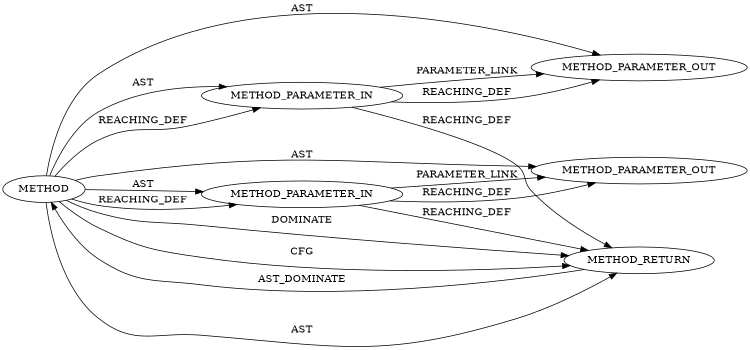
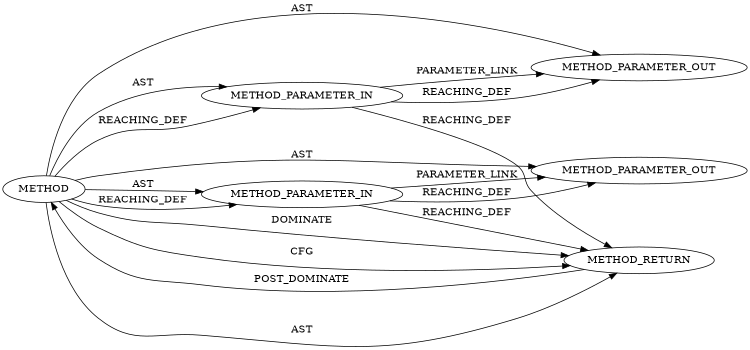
edge "METHOD_RETURN" -> "METHOD": label "AST_DOMINATE" -> "POST_DOMINATE"
